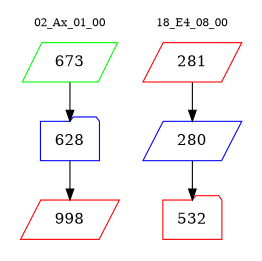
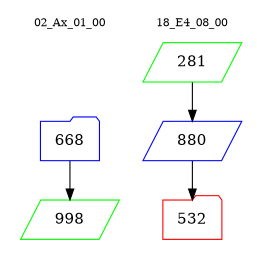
node "673": removed
node "281": color red -> green
node "628": label "628" -> "668"
node "280": label "280" -> "880"
node "998": color red -> green
